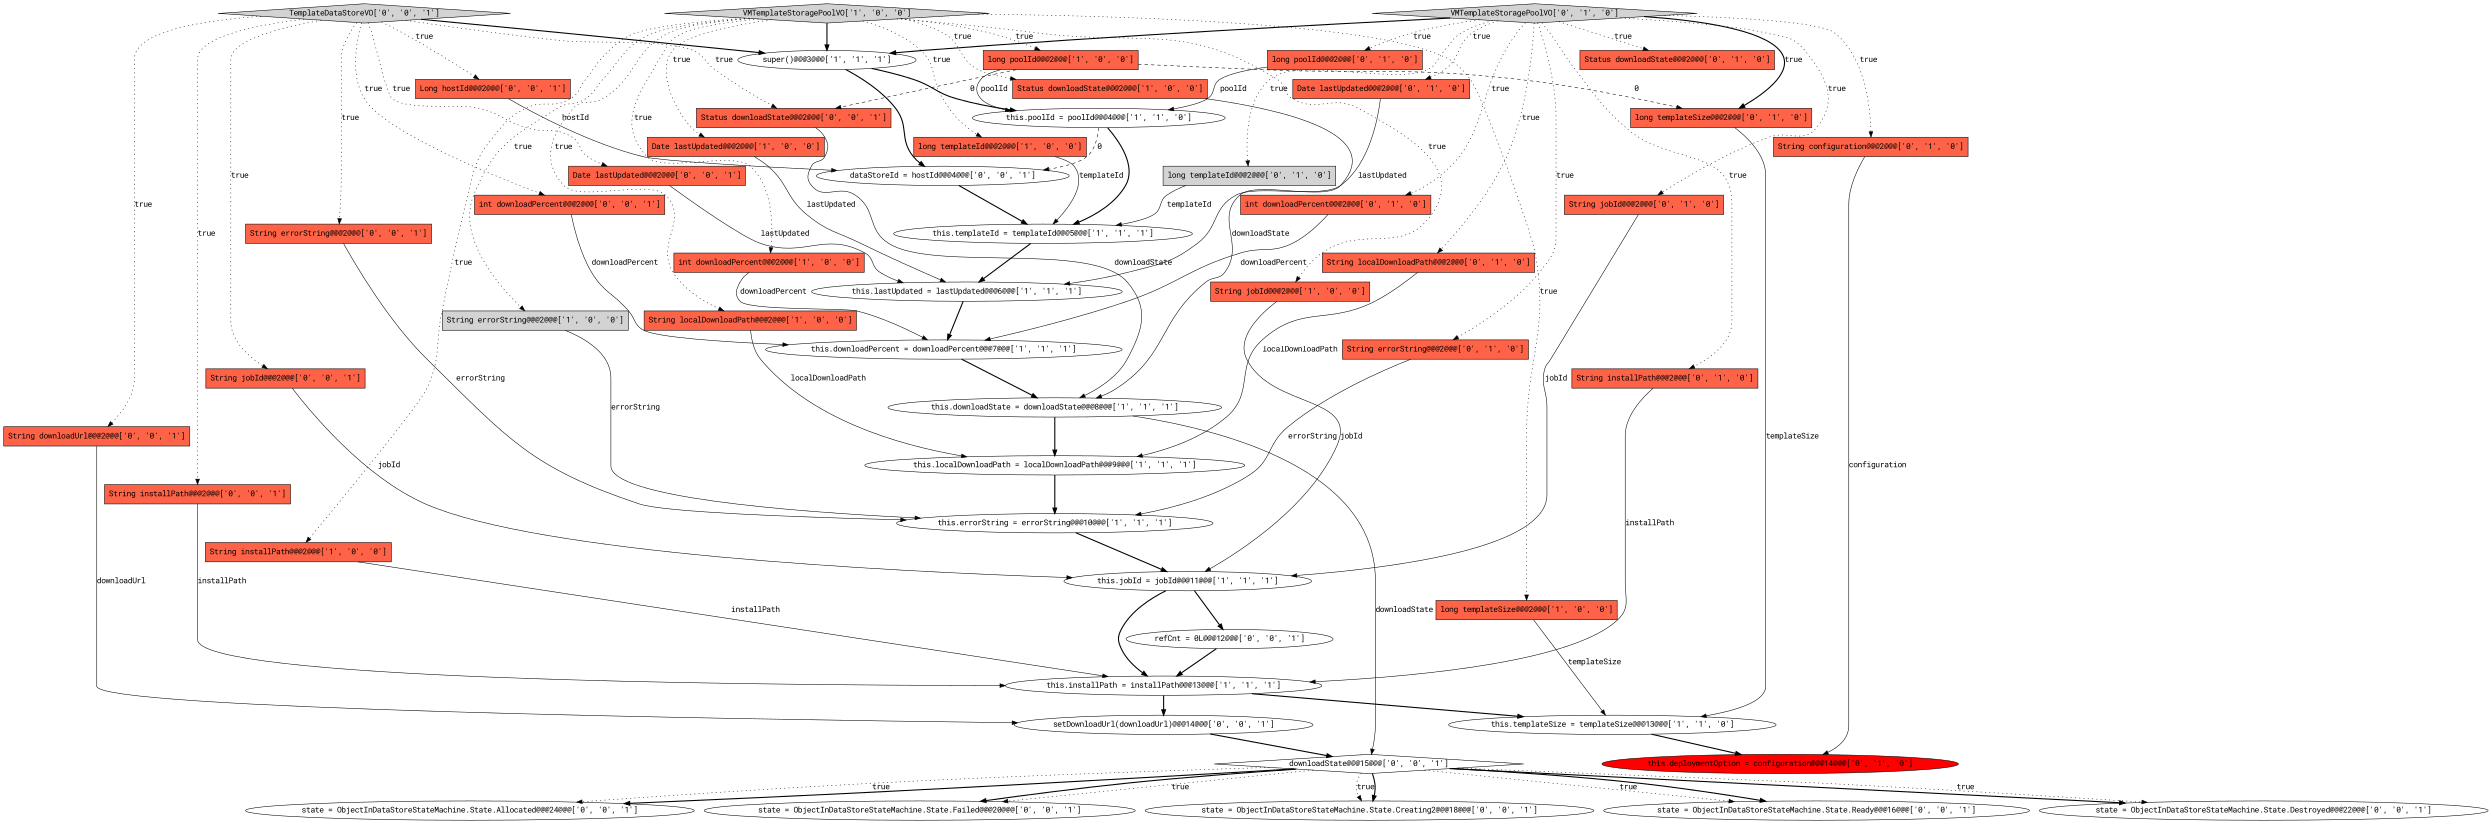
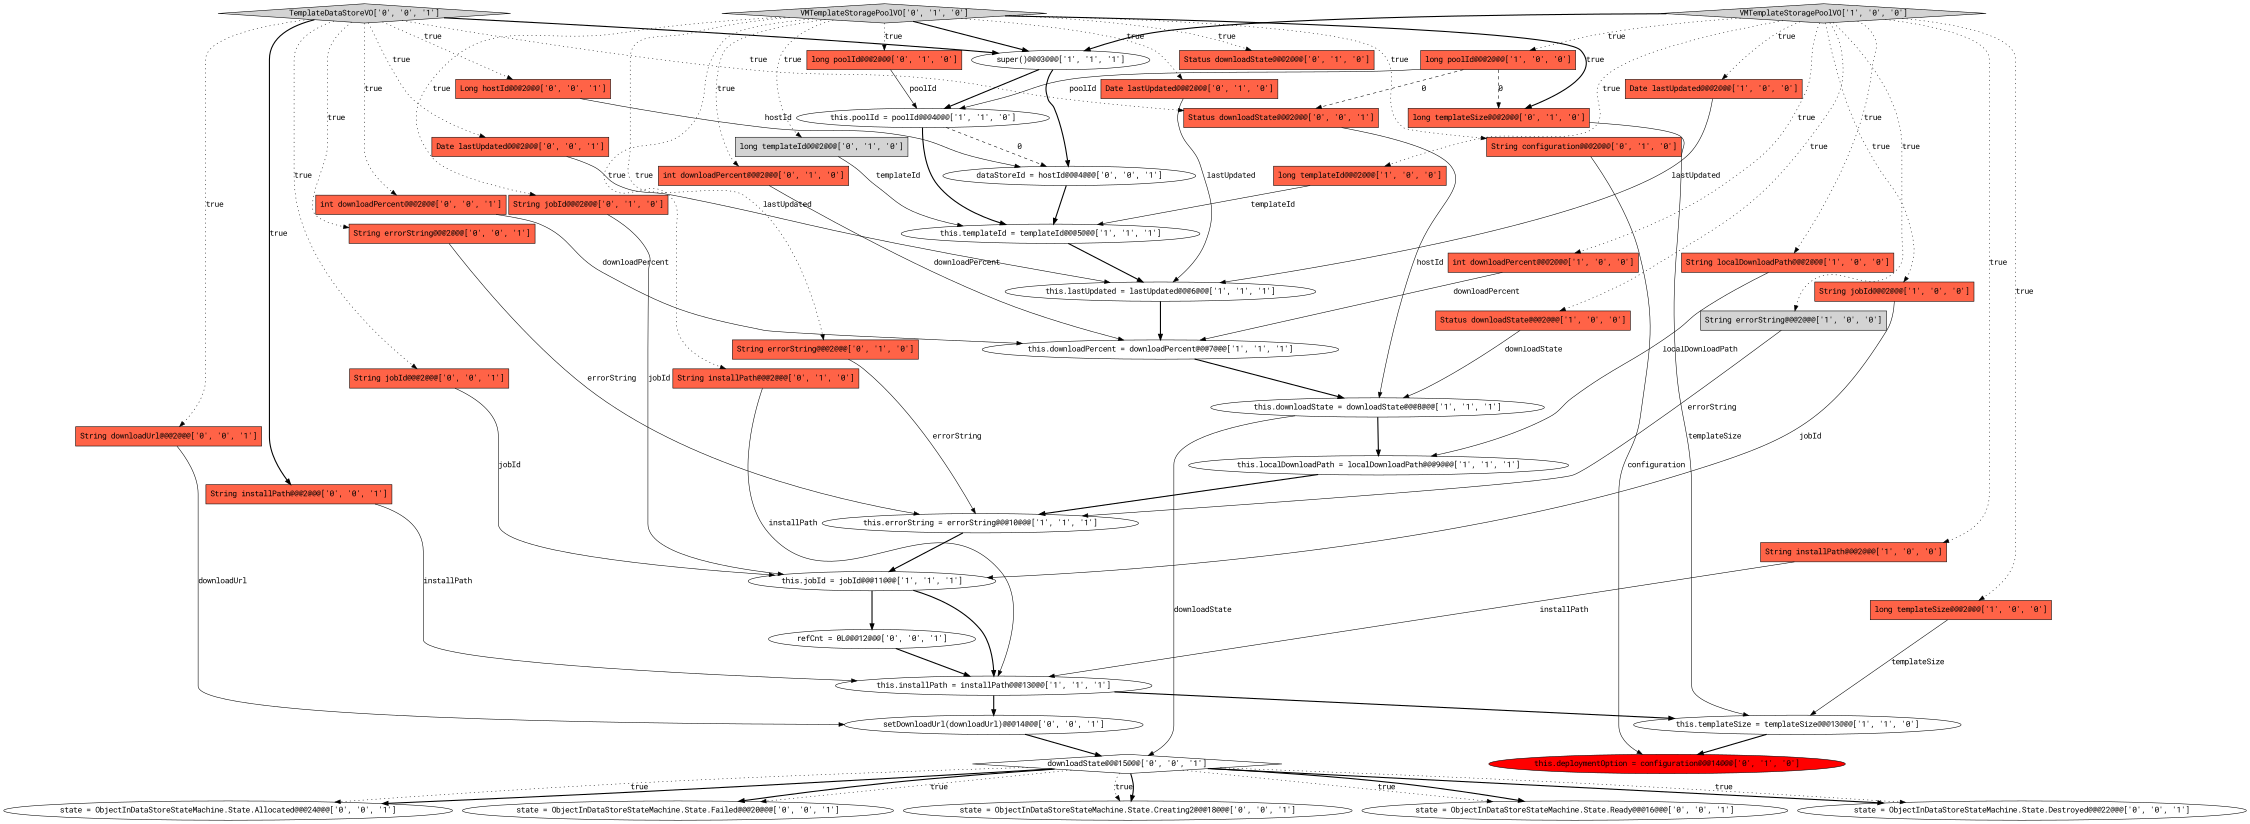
edge "TemplateDataStoreVO['0', '0', '1']" -> "String installPath@@@2@@@['0', '0', '1']": style dotted -> bold
edge "Status downloadState@@@2@@@['0', '0', '1']" -> "this.downloadState = downloadState@@@8@@@['1', '1', '1']": label "downloadState" -> "hostId"
node "String localDownloadPath@@@2@@@['0', '1', '0']": removed
